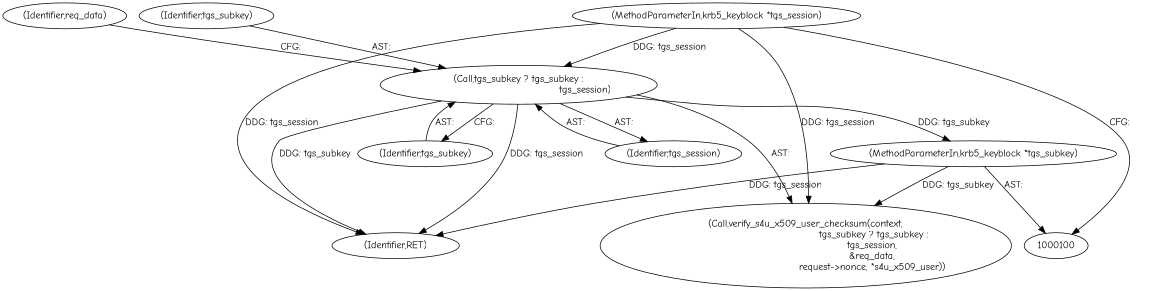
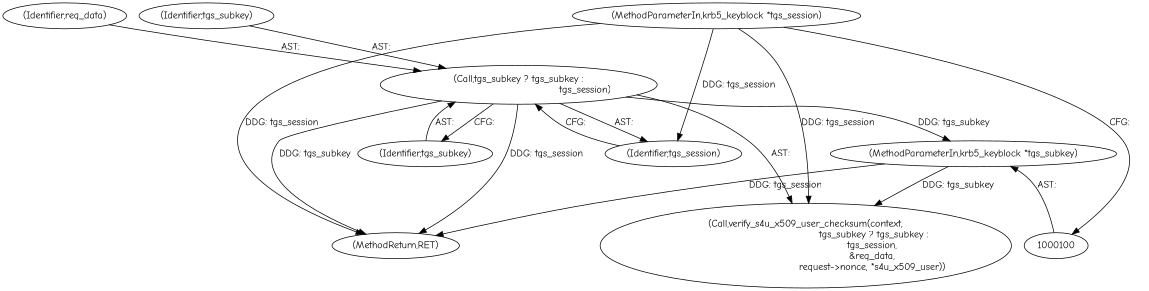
edge "(MethodParameterIn,krb5_keyblock *tgs_session)" -> "(Call,tgs_subkey ? tgs_subkey : tgs_session)": now "(MethodParameterIn,krb5_keyblock *tgs_session)" -> "(Identifier,tgs_session)"
edge "(Identifier,req_data)" -> "(Call,tgs_subkey ? tgs_subkey : tgs_session)": label "CFG: " -> "AST: "
edge "(Identifier,tgs_session)" -> "(Call,tgs_subkey ? tgs_subkey : tgs_session)": label "AST: " -> "CFG: "
edge "(MethodParameterIn,krb5_keyblock *tgs_subkey)" -> "1000100": reversed
node "(Identifier,RET)": label "(Identifier,RET)" -> "(MethodReturn,RET)"
